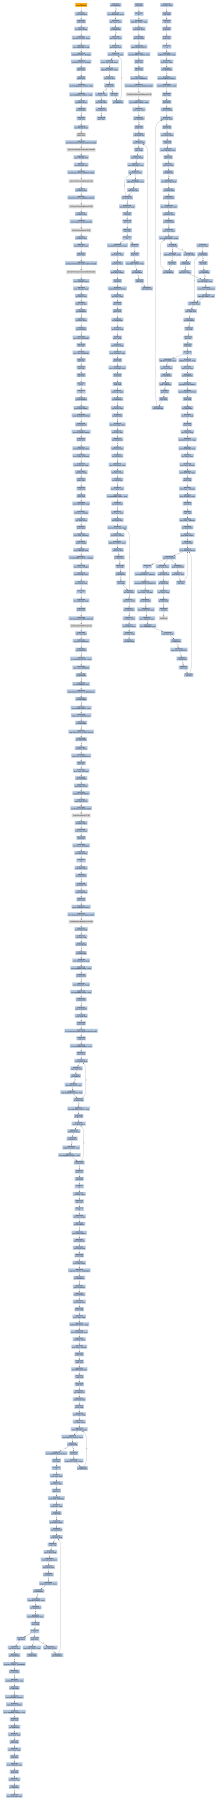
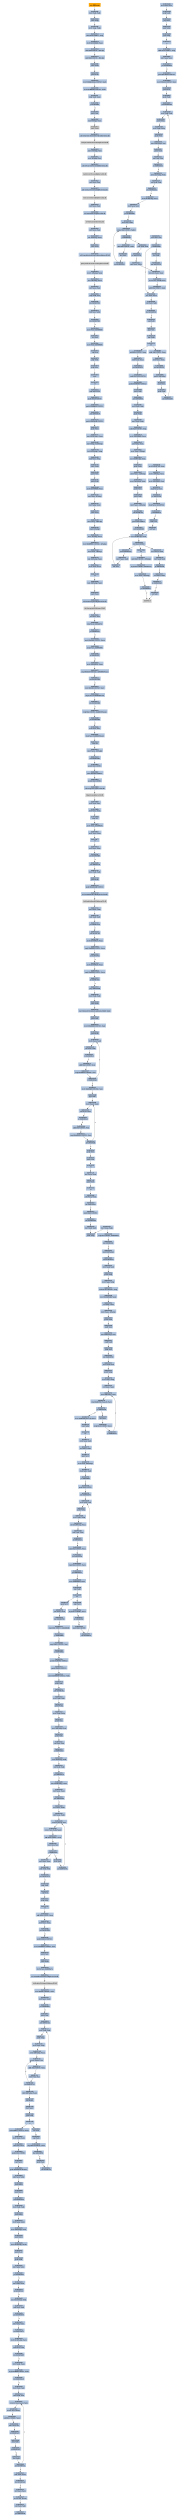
edge "0x004200d0 jne 0x0042014f" -> "0x0042014f movl 0x00497160, %eax": now "0x004200d0 jne 0x0042014f" -> "0x26f84cc0"
edge "0x0041642d pushl %ebp" -> "0x0041642e movl %esp, %ebp": reversed
edge "0x0041878d popl %ecx" -> "0x00418797 pushl $0x3<UINT8>": now "0x00418791 je 0x0041889e" -> "0x00418797 pushl $0x3<UINT8>"
node "0x0041ef23 testl %edi, %edi": added
node "0x0041ef39 popl %esi": added
